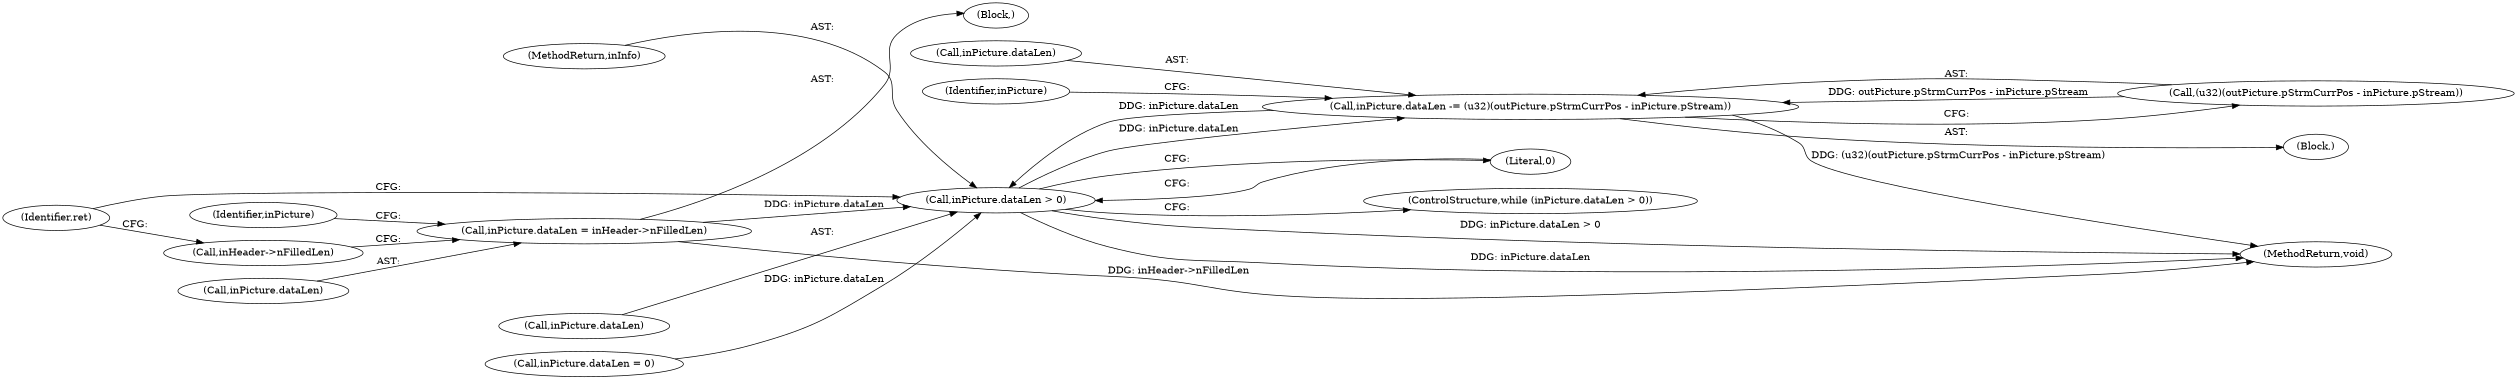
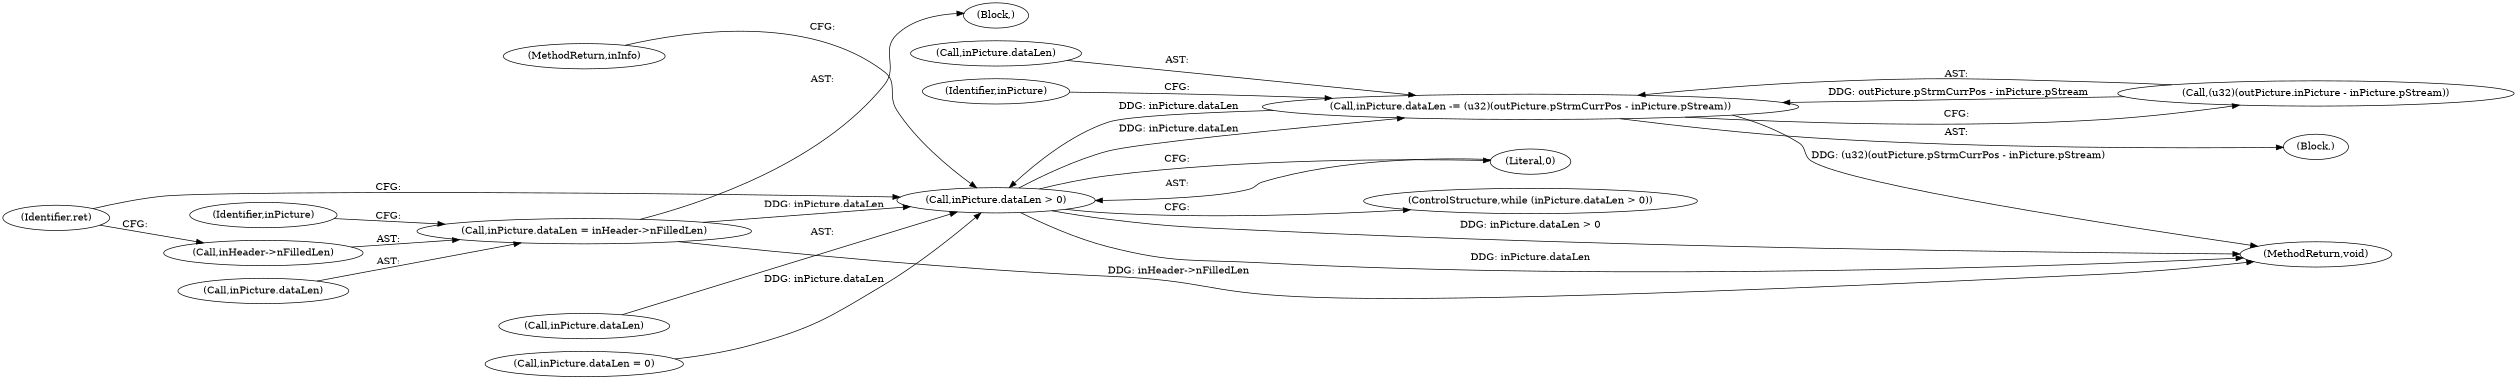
edge "(MethodReturn,inInfo)" -> "(Call,inPicture.dataLen > 0)": label "AST: " -> "CFG: "
node "(Call,(u32)(outPicture.pStrmCurrPos - inPicture.pStream))": label "(Call,(u32)(outPicture.pStrmCurrPos - inPicture.pStream))" -> "(Call,(u32)(outPicture.inPicture - inPicture.pStream))"
edge "(Literal,0)" -> "(Call,inPicture.dataLen > 0)": label "CFG: " -> "AST: "
edge "(Call,inHeader->nFilledLen)" -> "(Call,inPicture.dataLen = inHeader->nFilledLen)": label "CFG: " -> "AST: "
